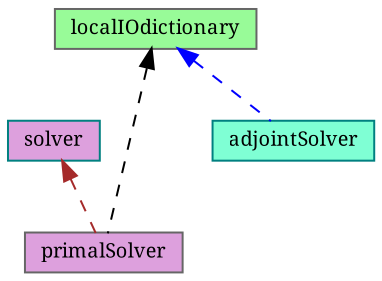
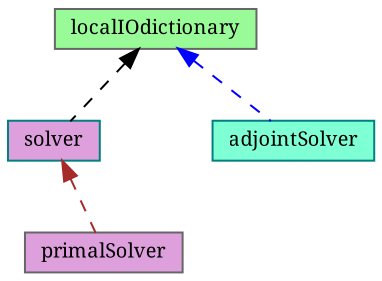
edge "primalSolver" -> "localIOdictionary": now "solver" -> "localIOdictionary"
